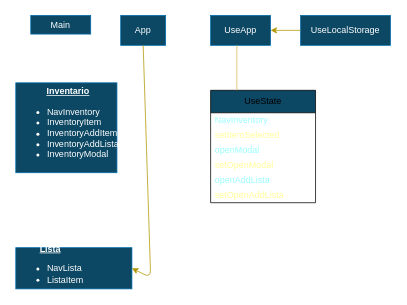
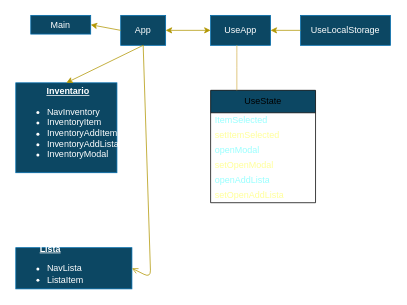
edge "App" -> "Main": added
edge "App" -- "UseApp": added
edge "App" -> "Inventario NavInventory InventoryItem InventoryAddItem InventoryAddLista InventoryModal": added
node "NavInventory": label "NavInventory" -> "ItemSelected"
edge "App" -> "Lista NavLista ListaItem": arrowhead classic -> open
